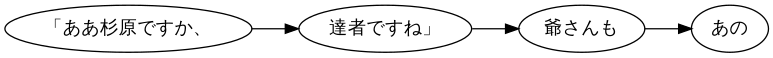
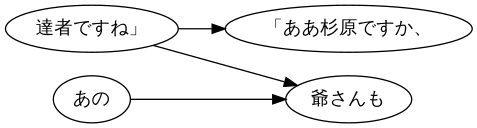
edge "「ああ杉原ですか、" -> "達者ですね」": reversed
edge "爺さんも" -> "あの": reversed
